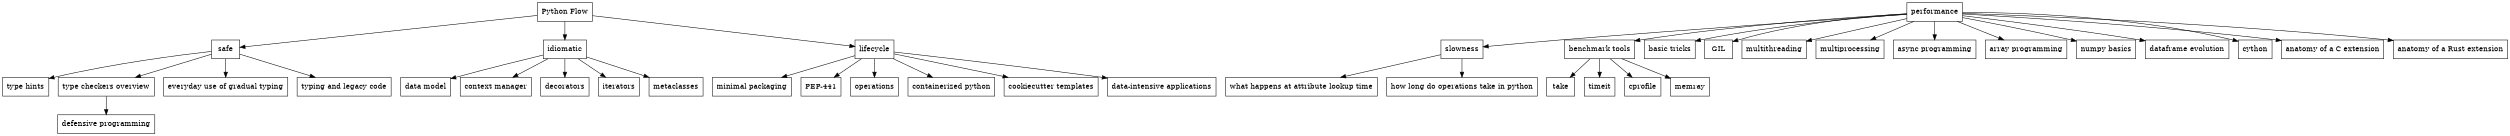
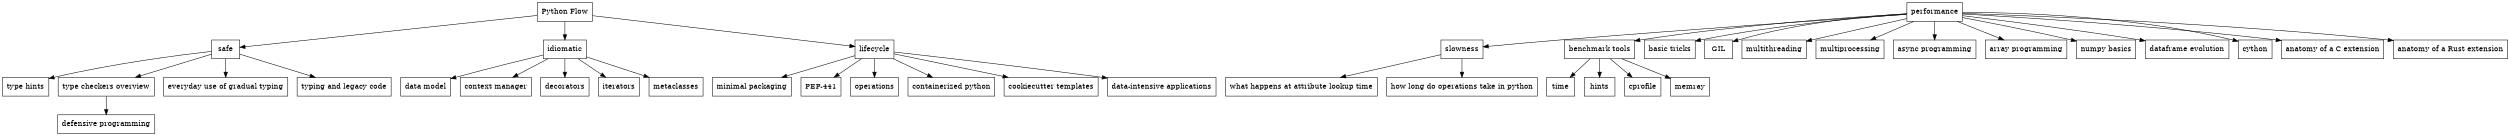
node "take": label "take" -> "time"
node "timeit": label "timeit" -> "hints"
